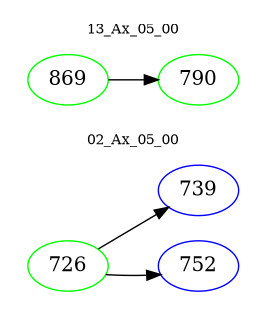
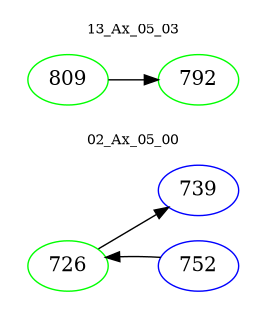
cluster "13_Ax_05_00": label "13_Ax_05_00" -> "13_Ax_05_03"
node "869": label "869" -> "809"
node "790": label "790" -> "792"
edge "726" -> "752": reversed
